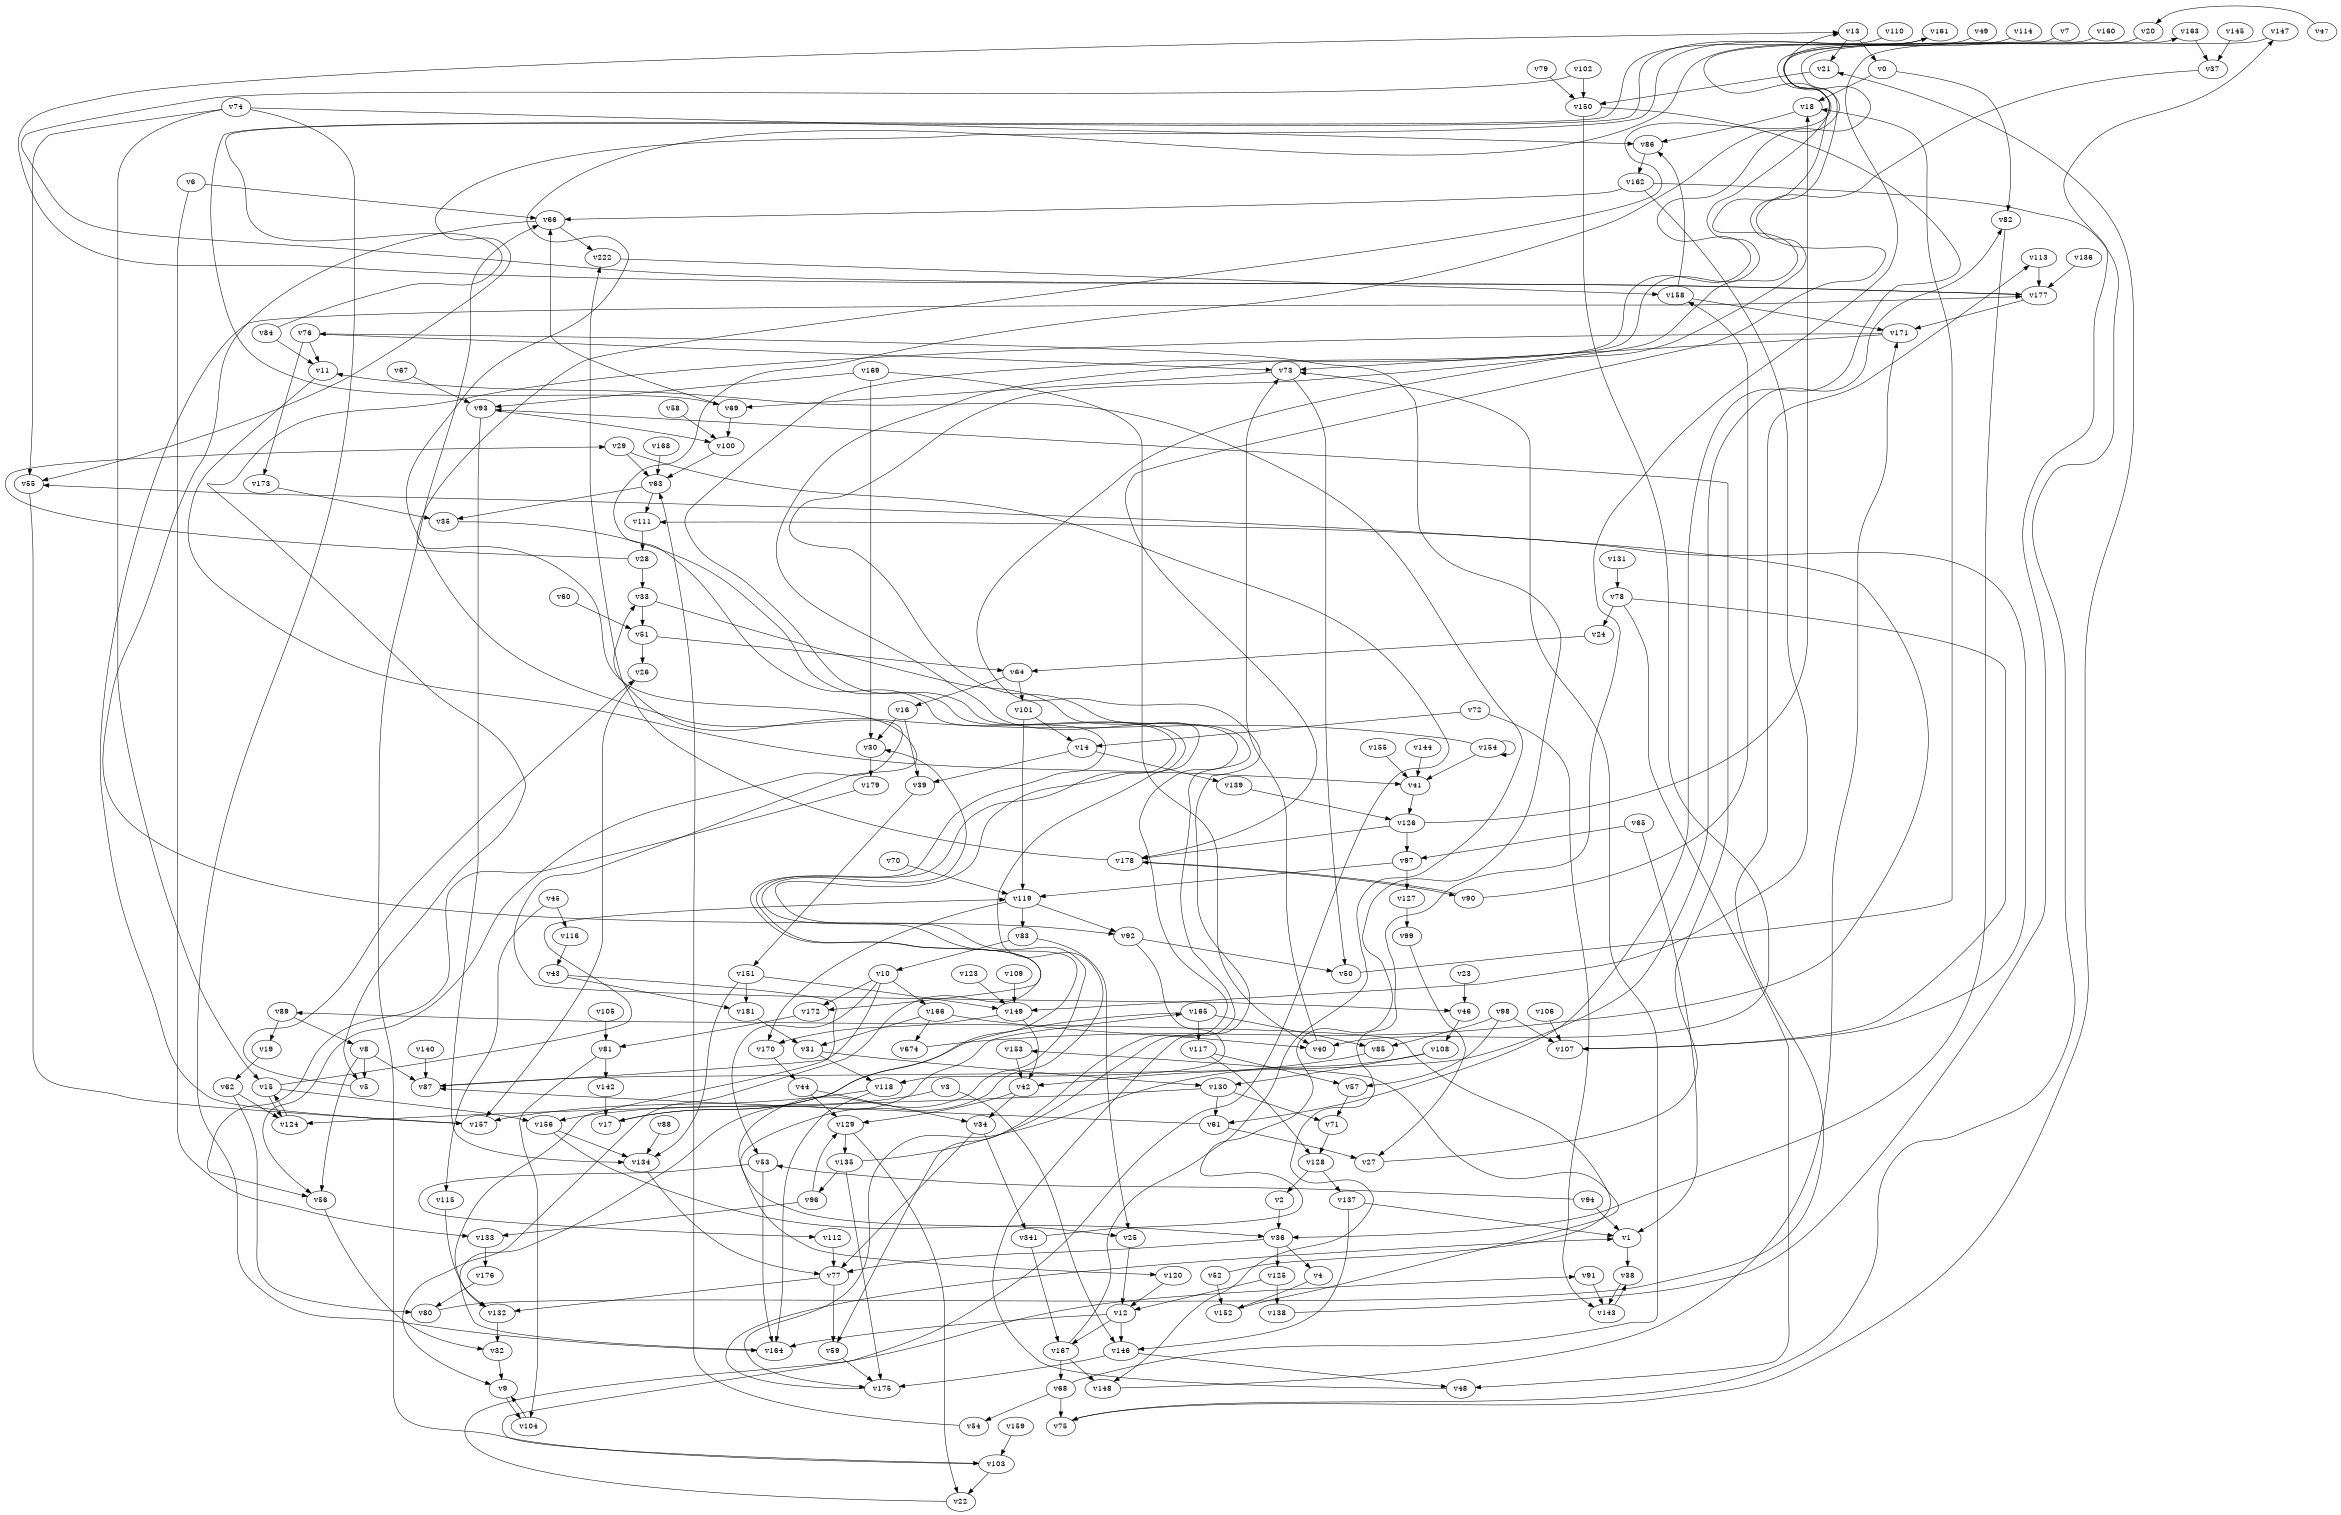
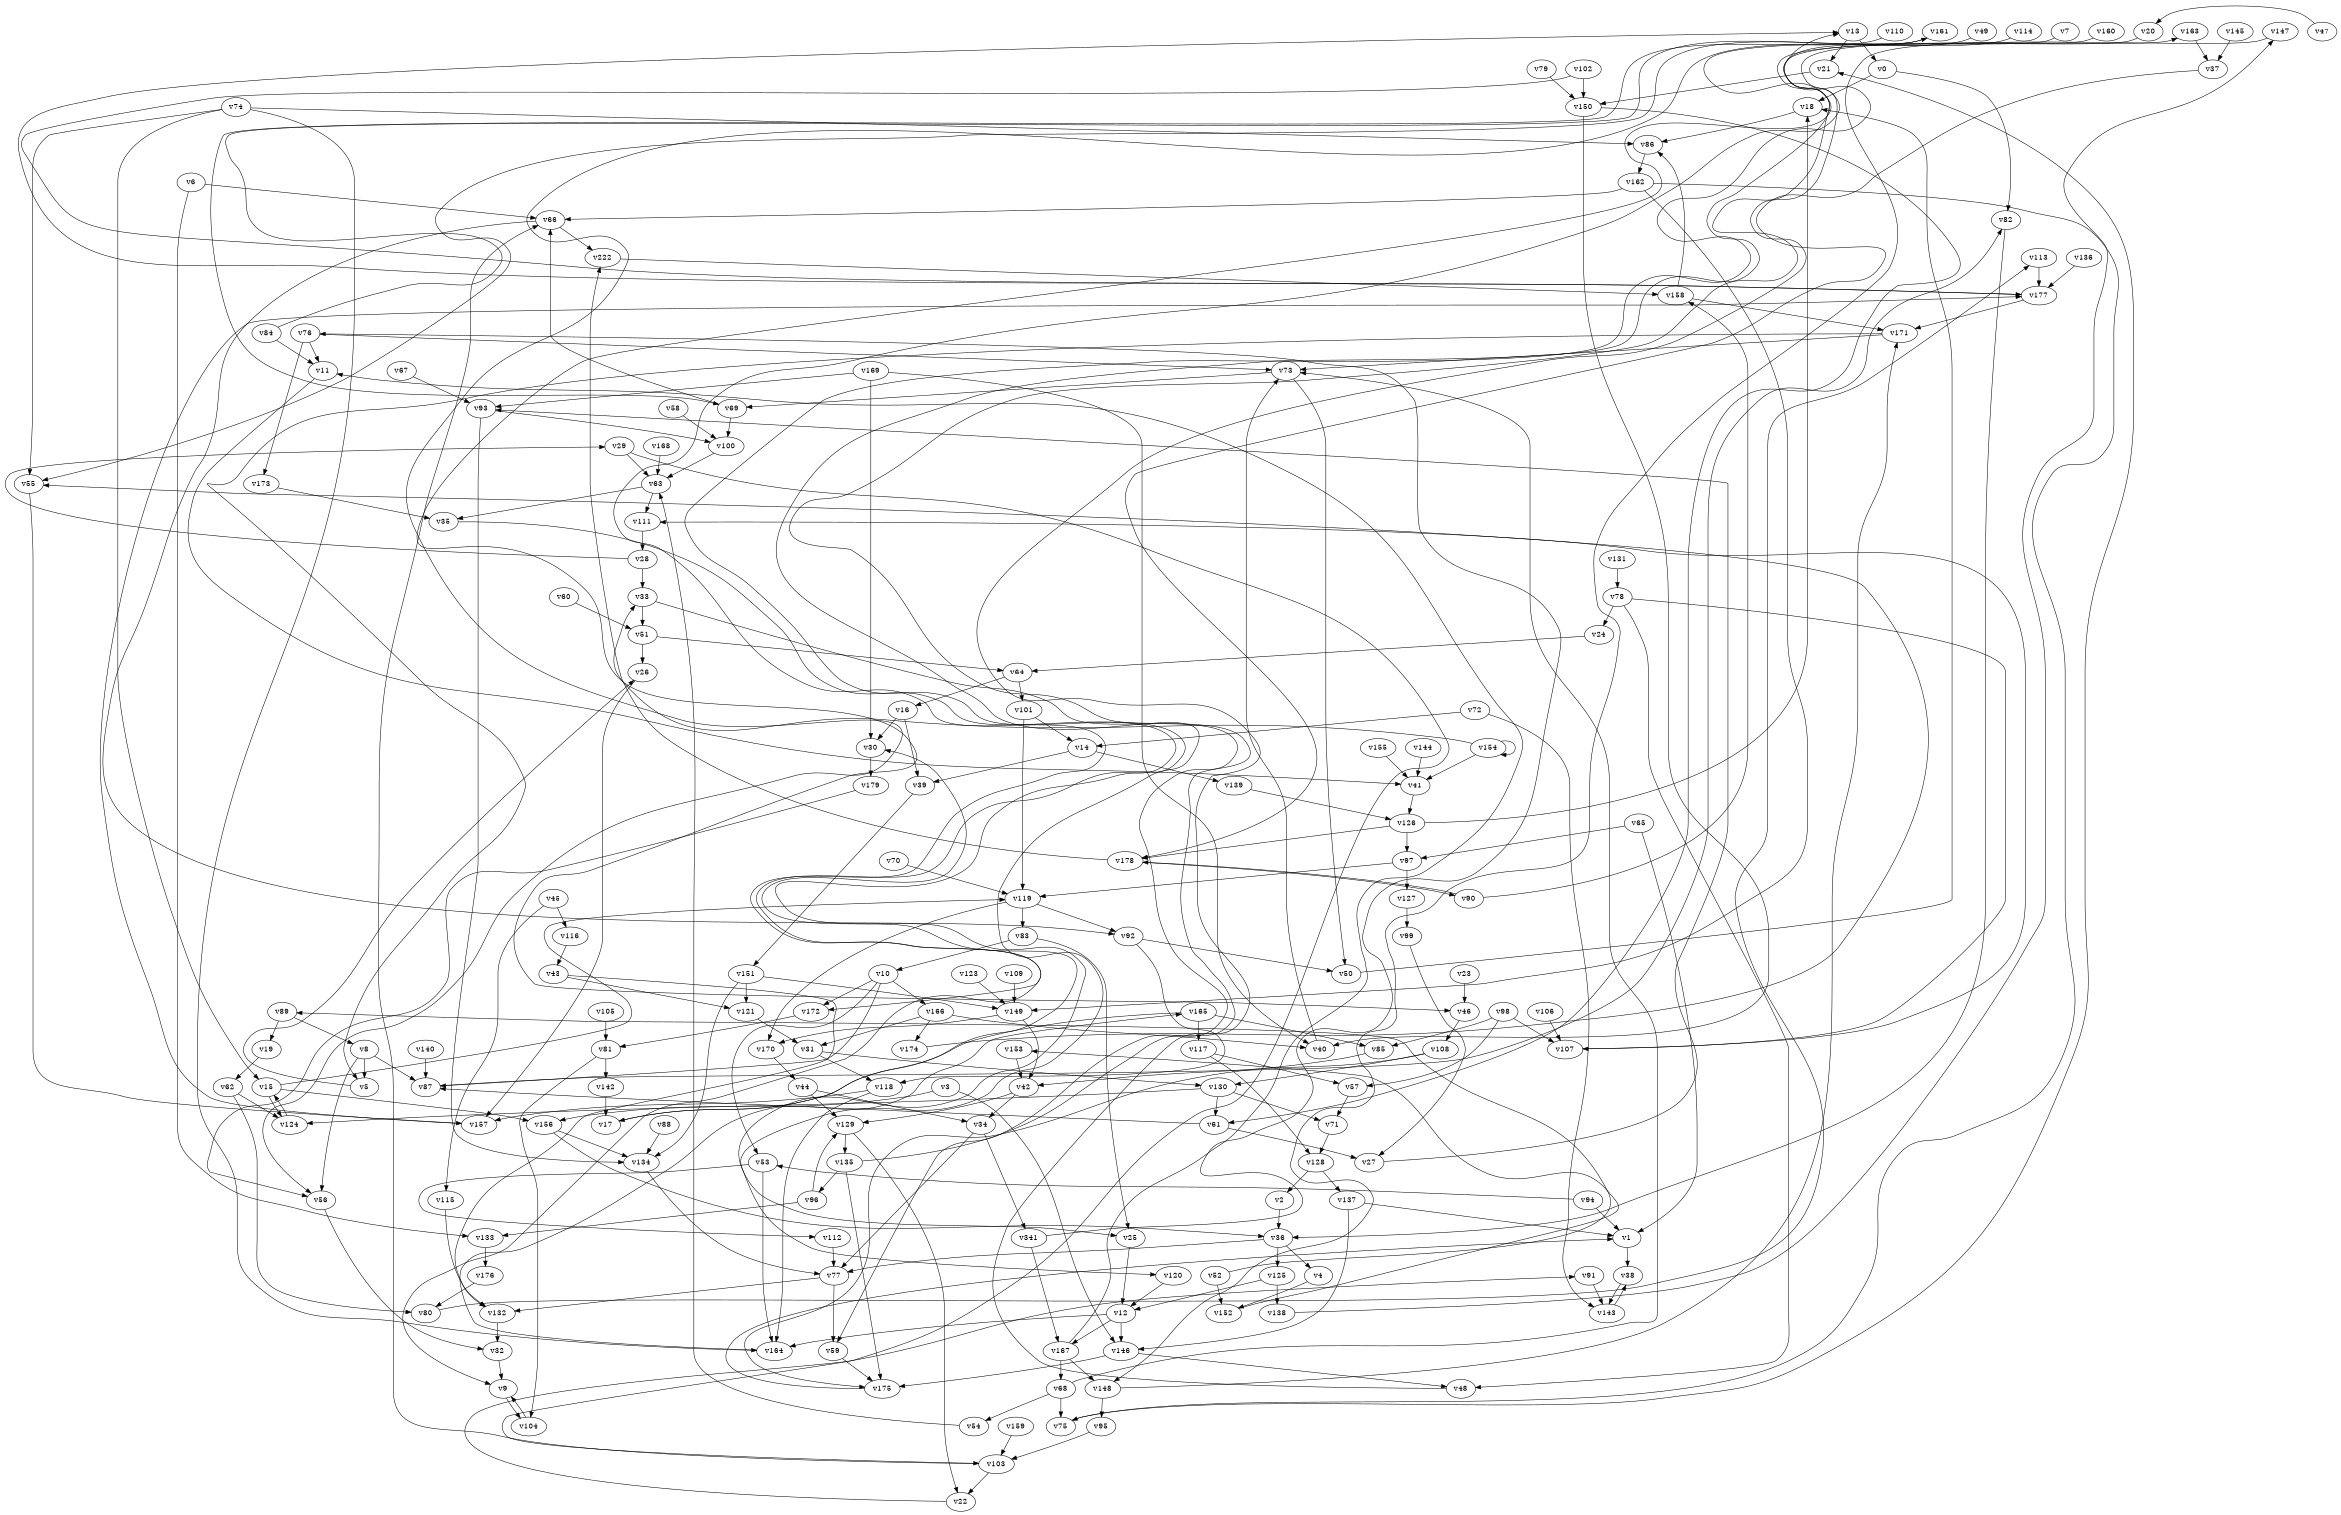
node "v181": label "v181" -> "v121"
node "v674": label "v674" -> "v174"
node "v95": added
